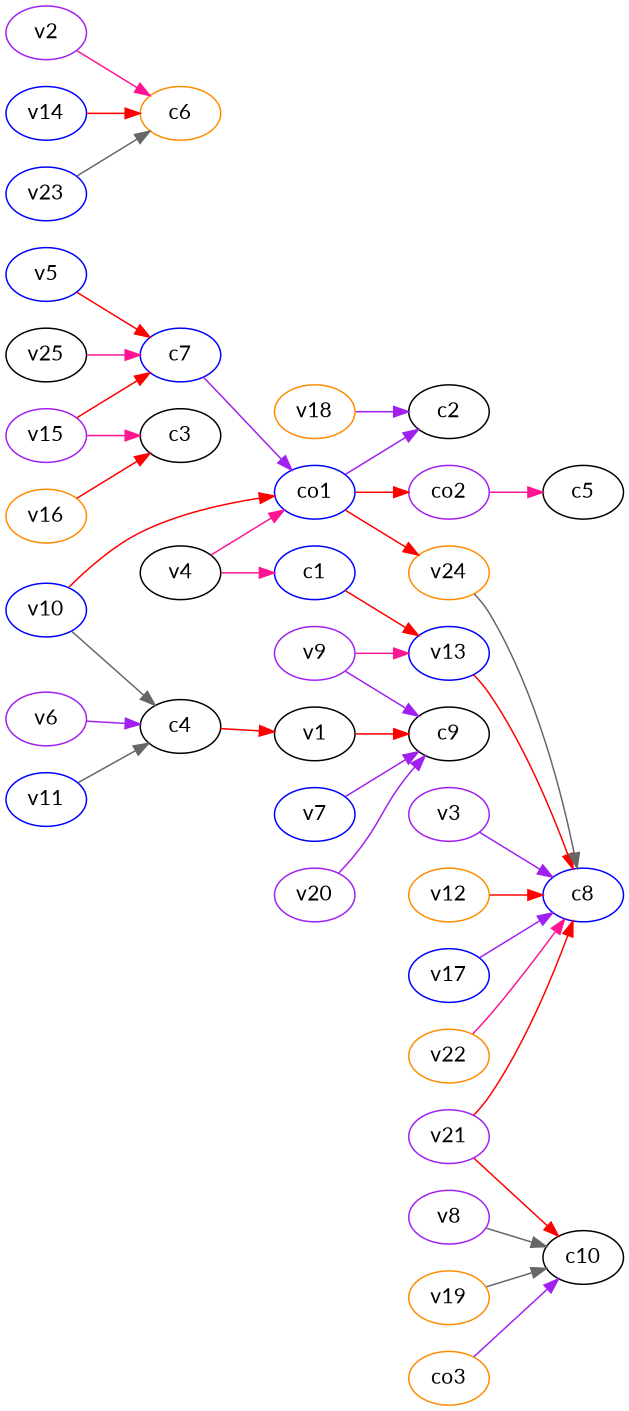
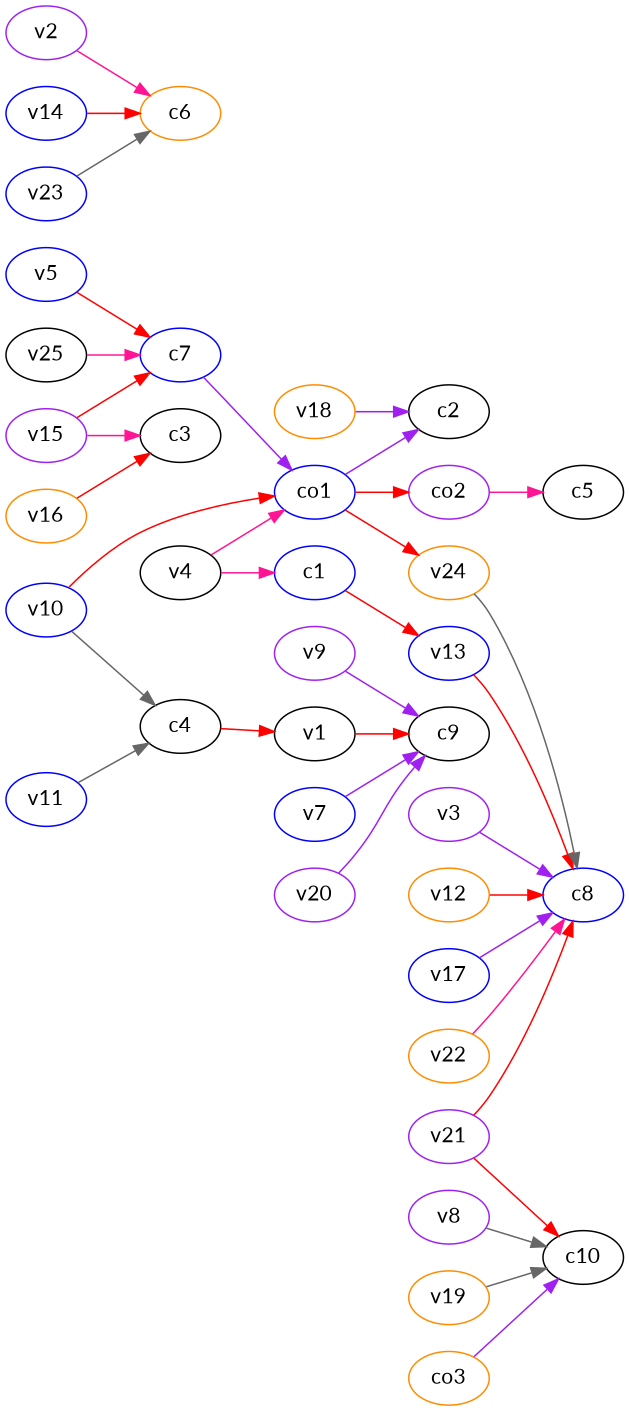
edge "v9" -> "v13": removed
node "v6": removed
